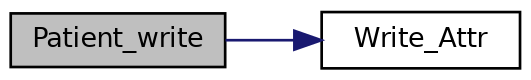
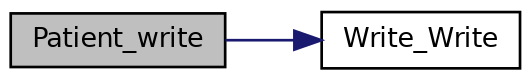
node "Write_Attr": label "Write_Attr" -> "Write_Write"
